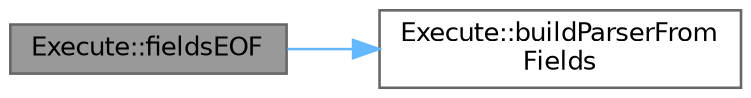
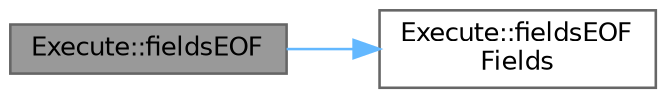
node "Execute::buildParserFrom Fields": label "Execute::buildParserFrom Fields" -> "Execute::fieldsEOF Fields"
